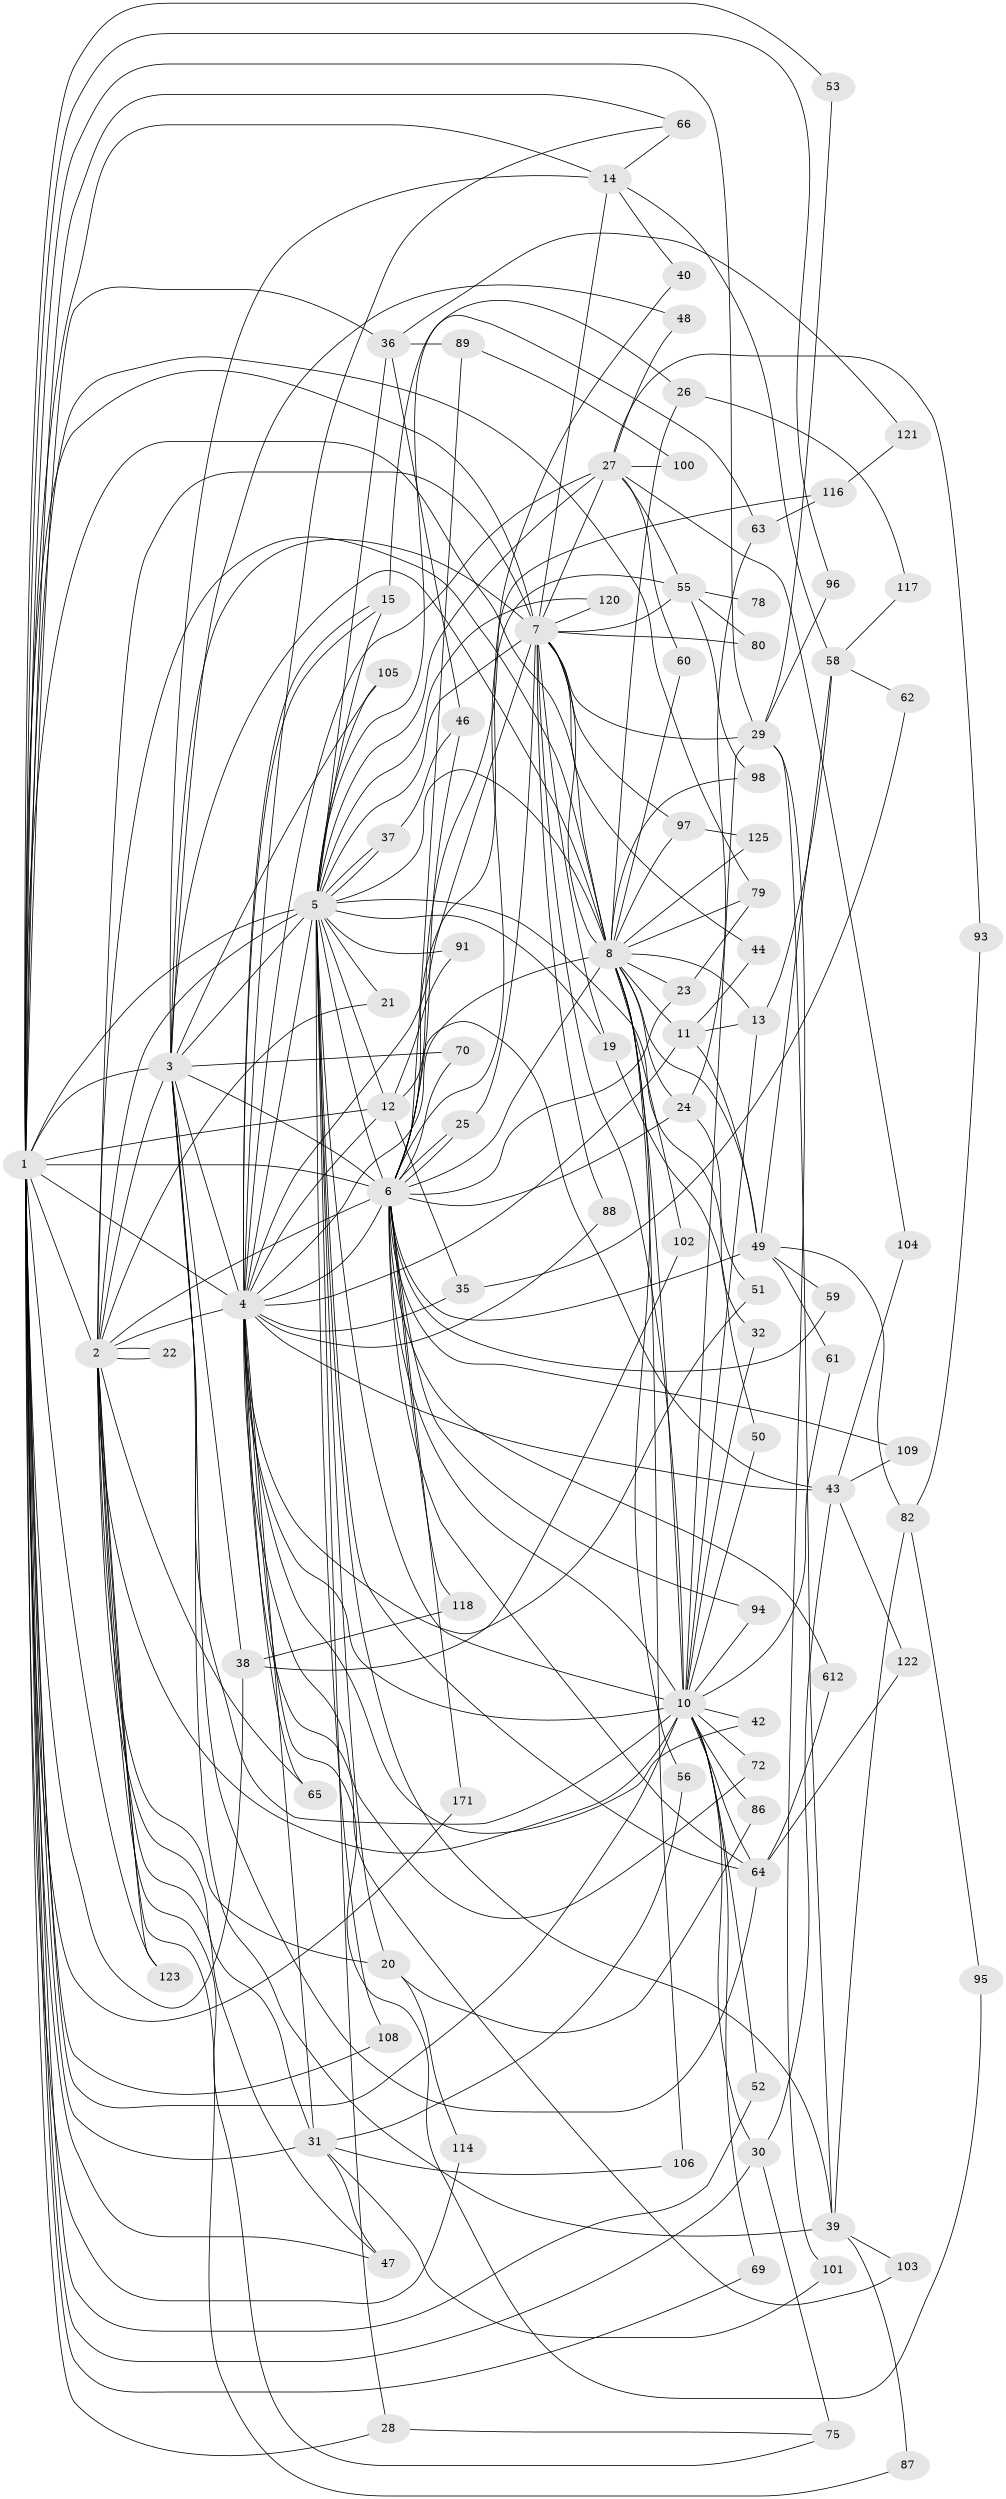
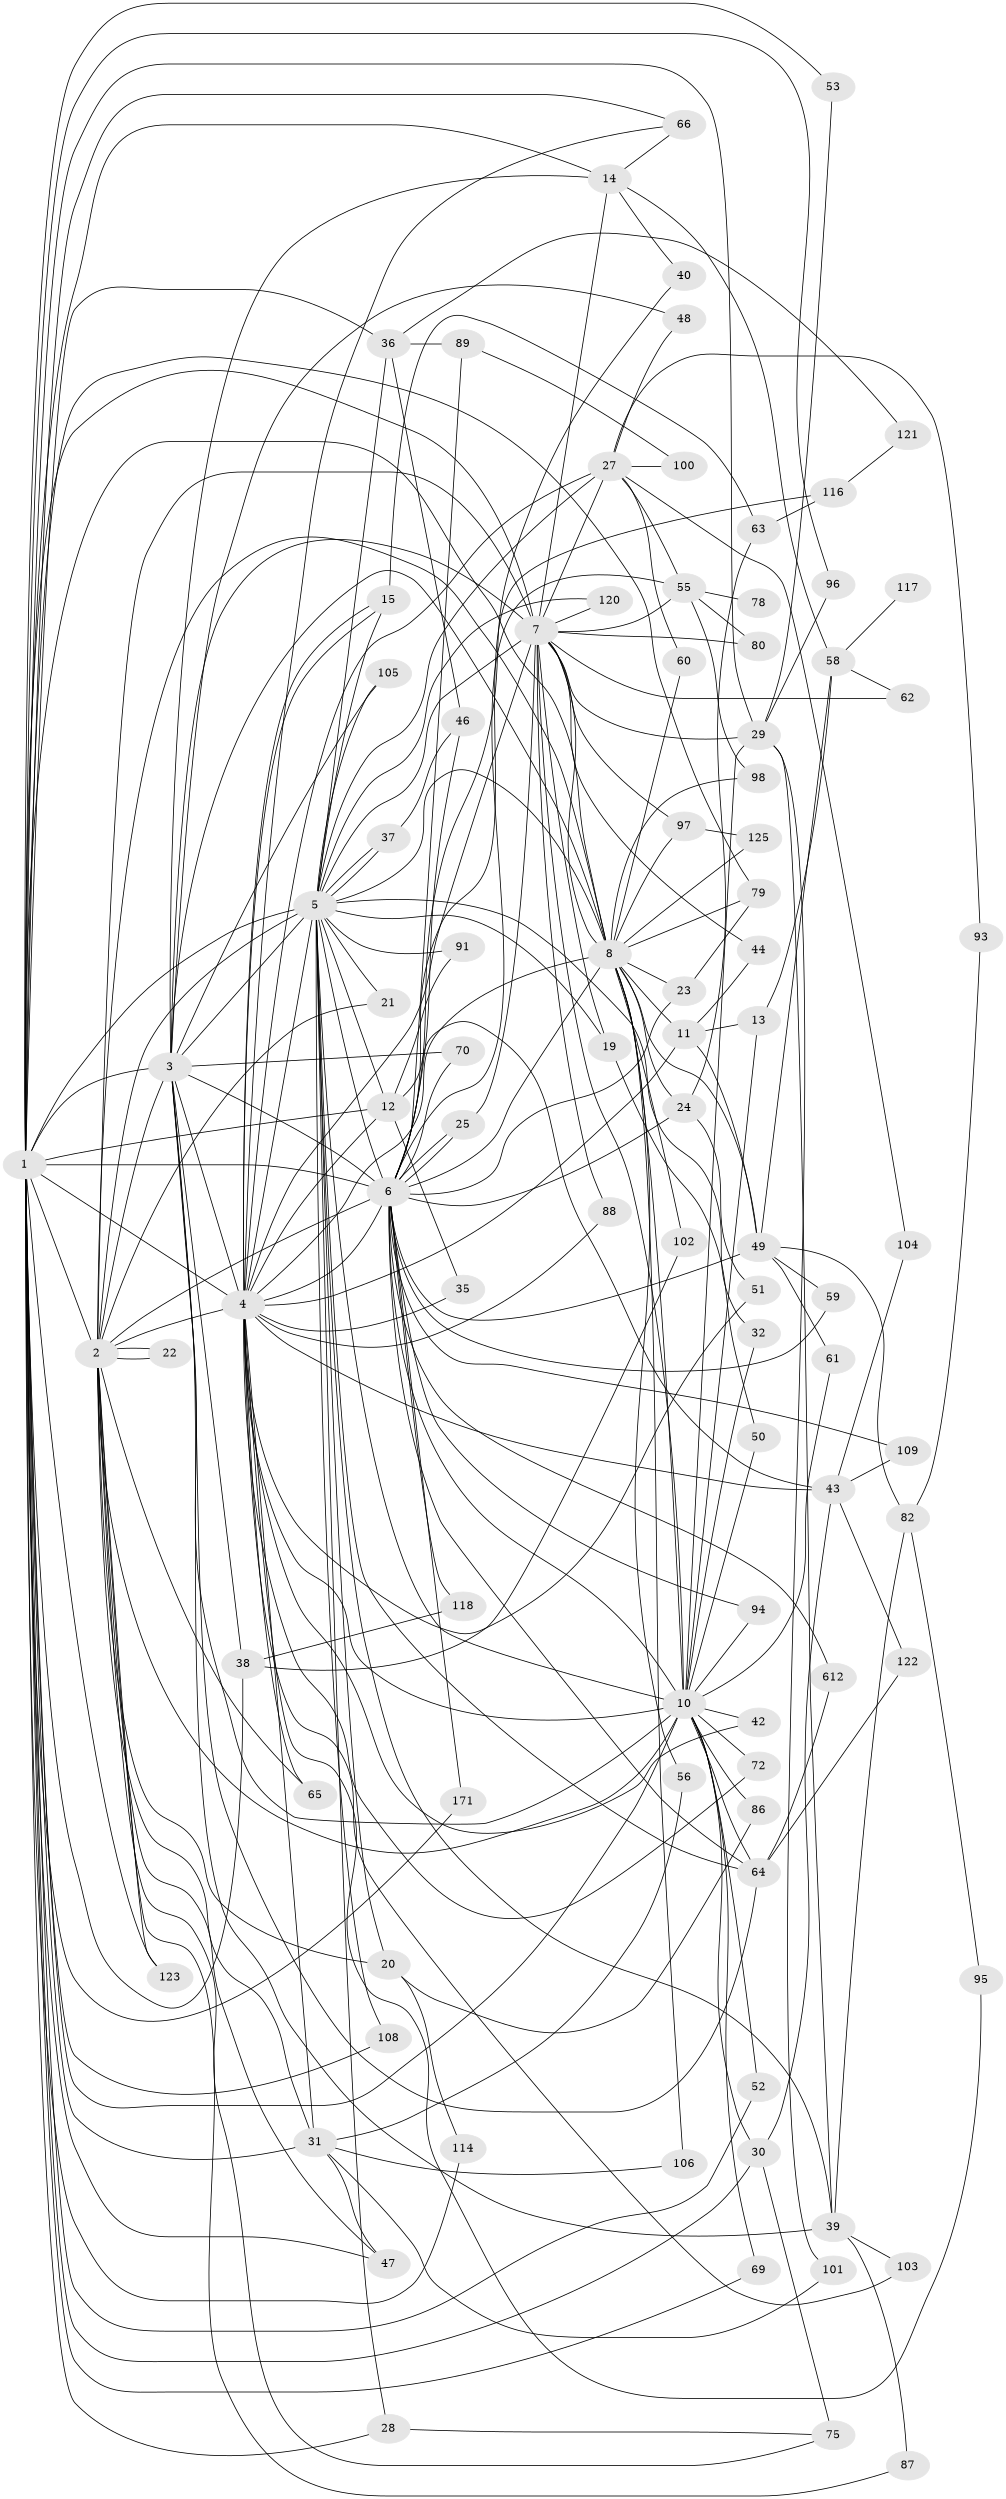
node "26": removed
edge "8" -- "13": removed
edge "62" -- "35": now "62" -- "7"
